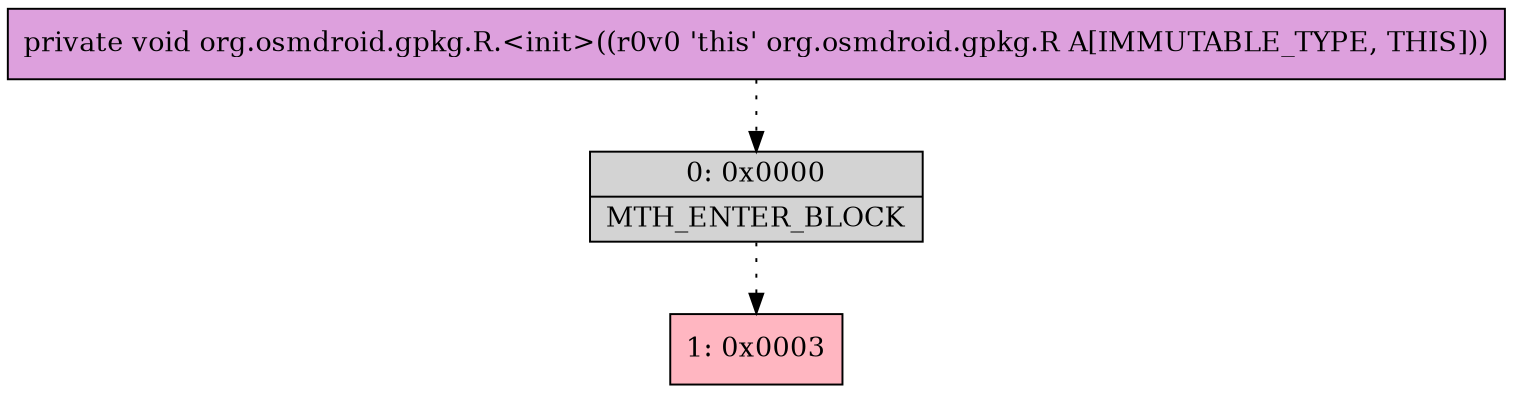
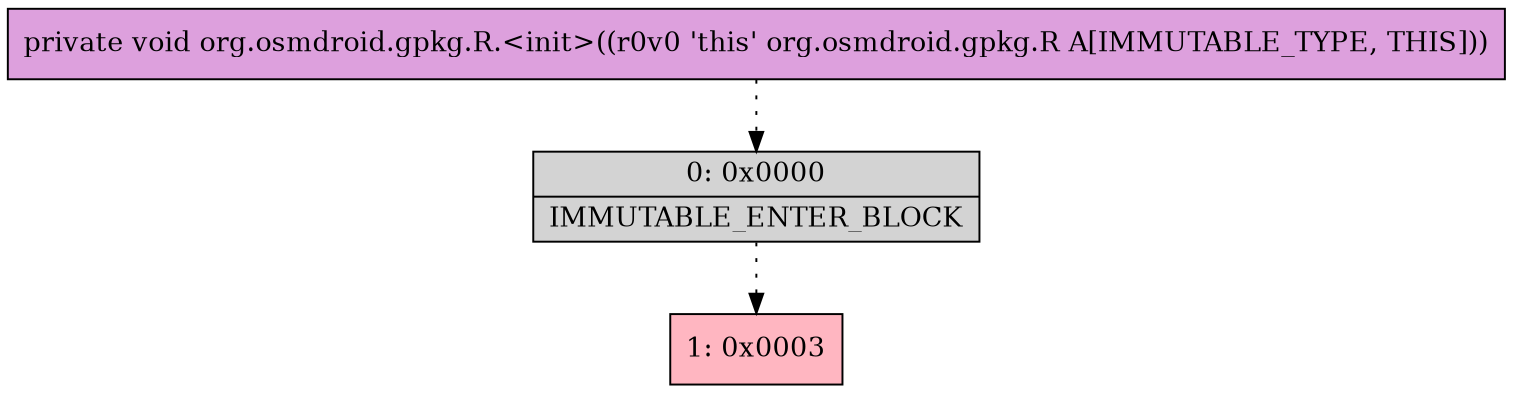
node "0: 0x0000": text "MTH_ENTER_BLOCK" -> "IMMUTABLE_ENTER_BLOCK"
